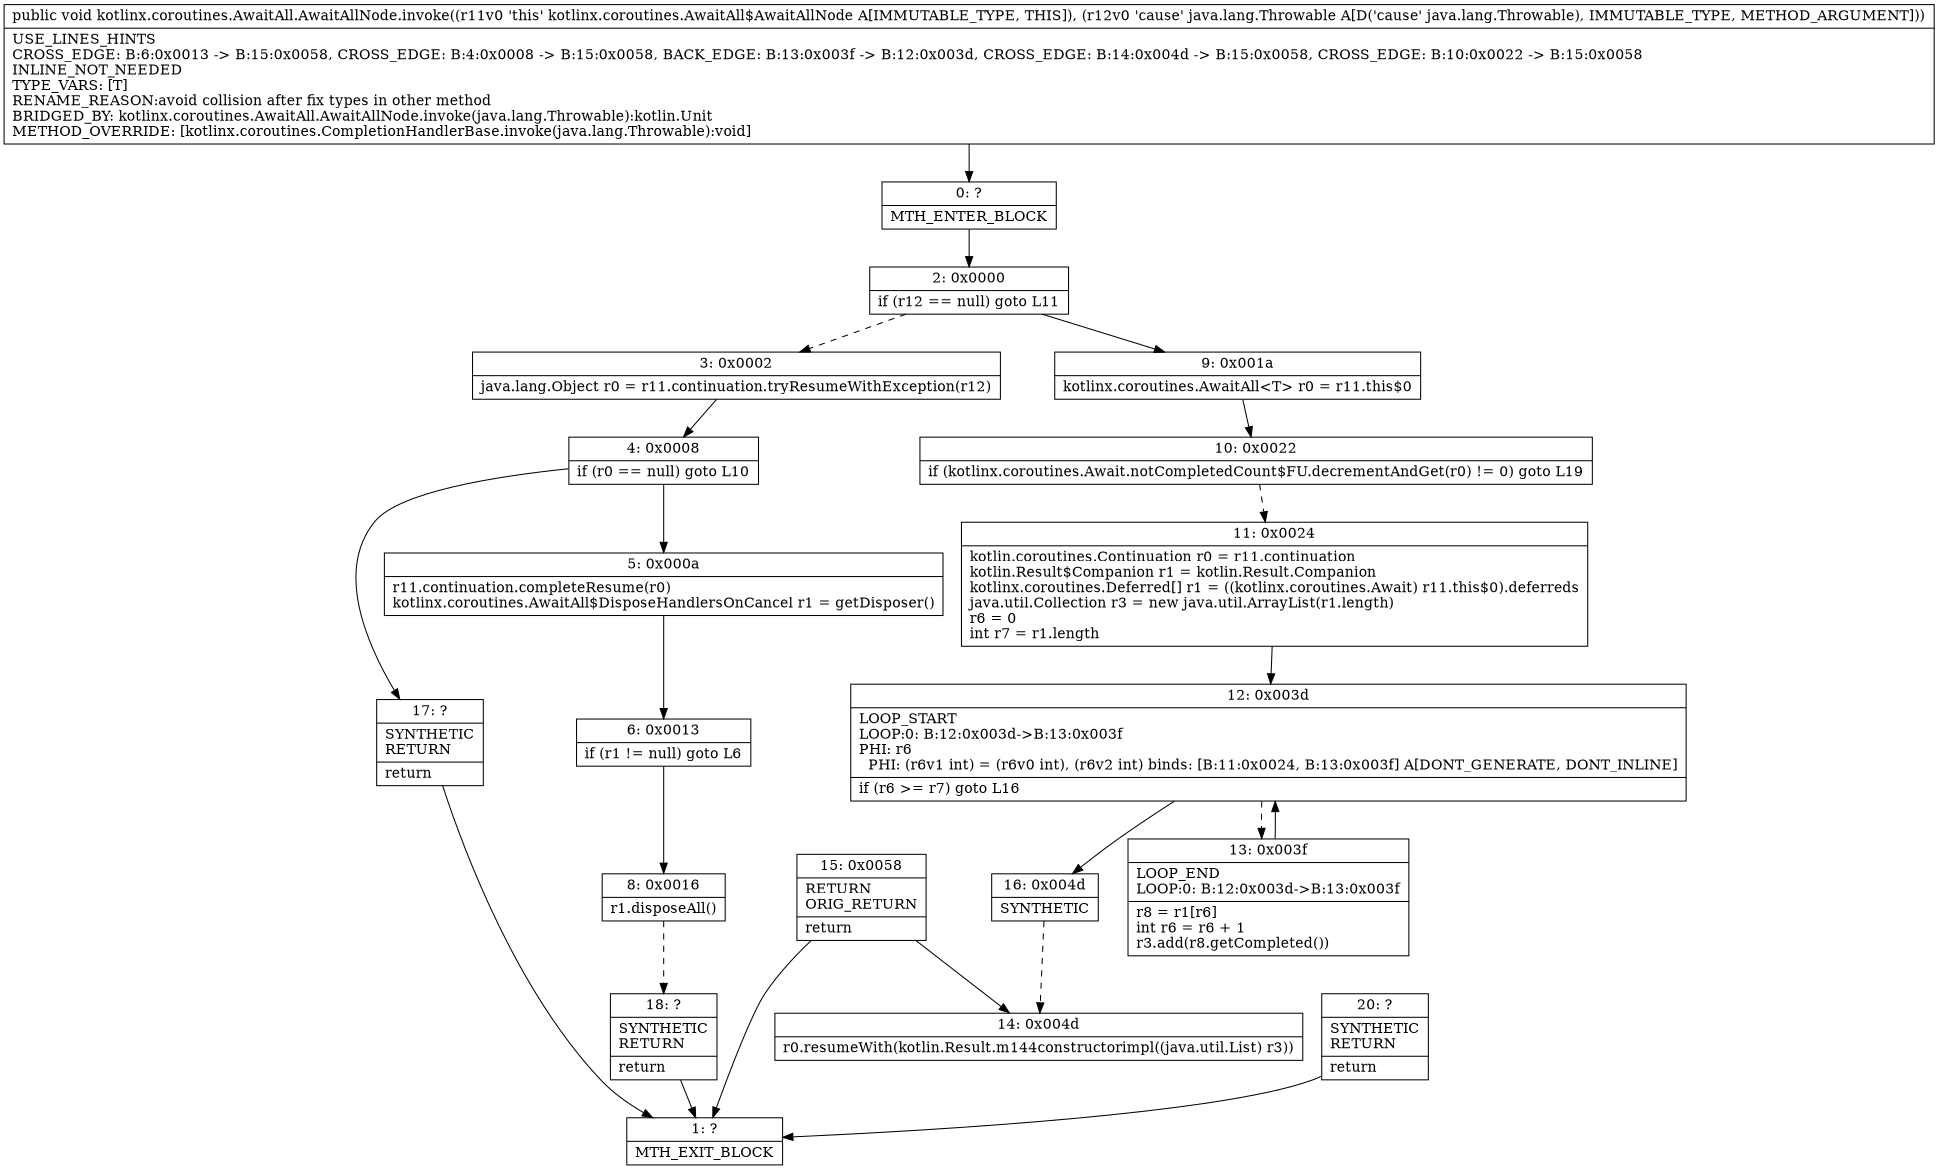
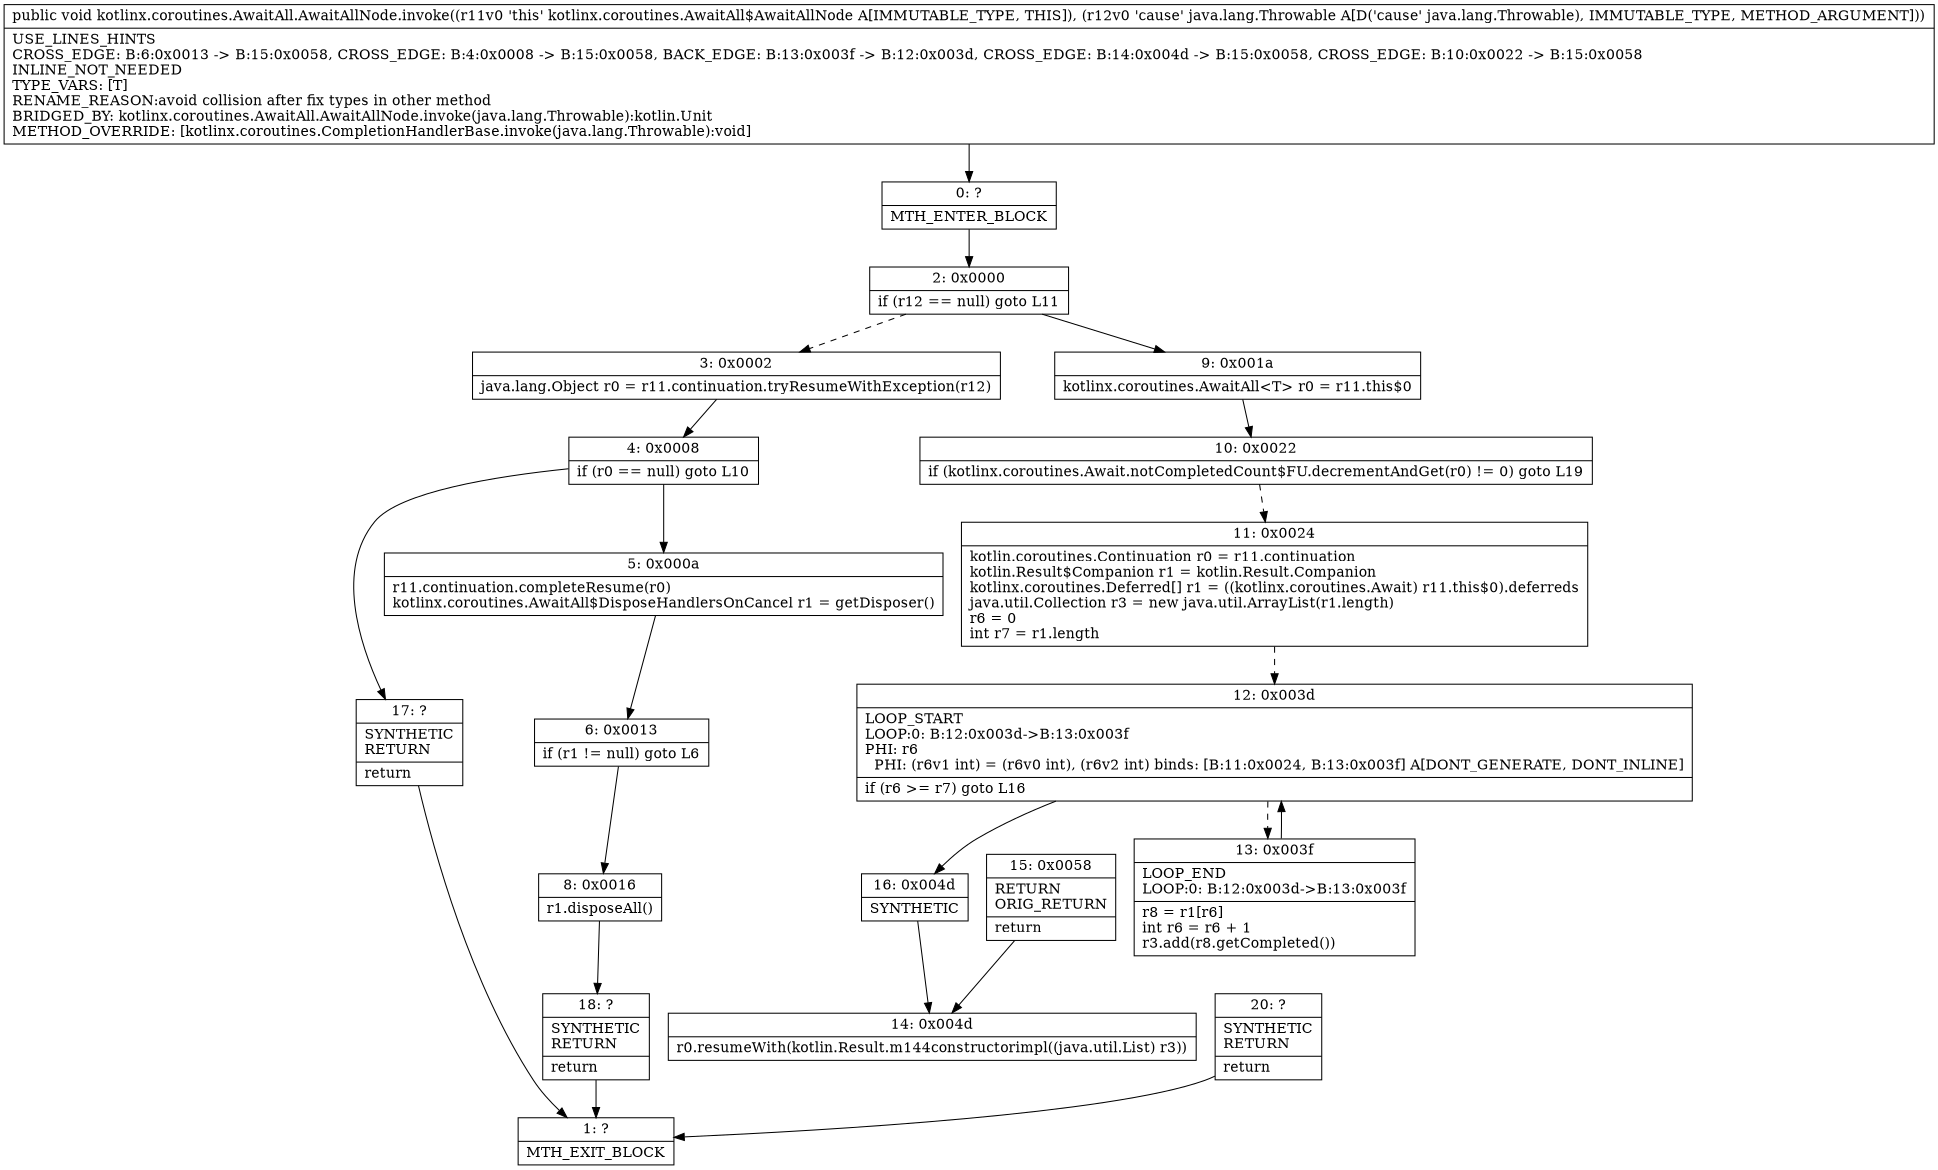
edge "11: 0x0024" -> "12: 0x003d": style solid -> dashed
edge "8: 0x0016" -> "18: ?": style dashed -> solid
edge "16: 0x004d" -> "14: 0x004d": style dashed -> solid
edge "15: 0x0058" -> "1: ?": removed
